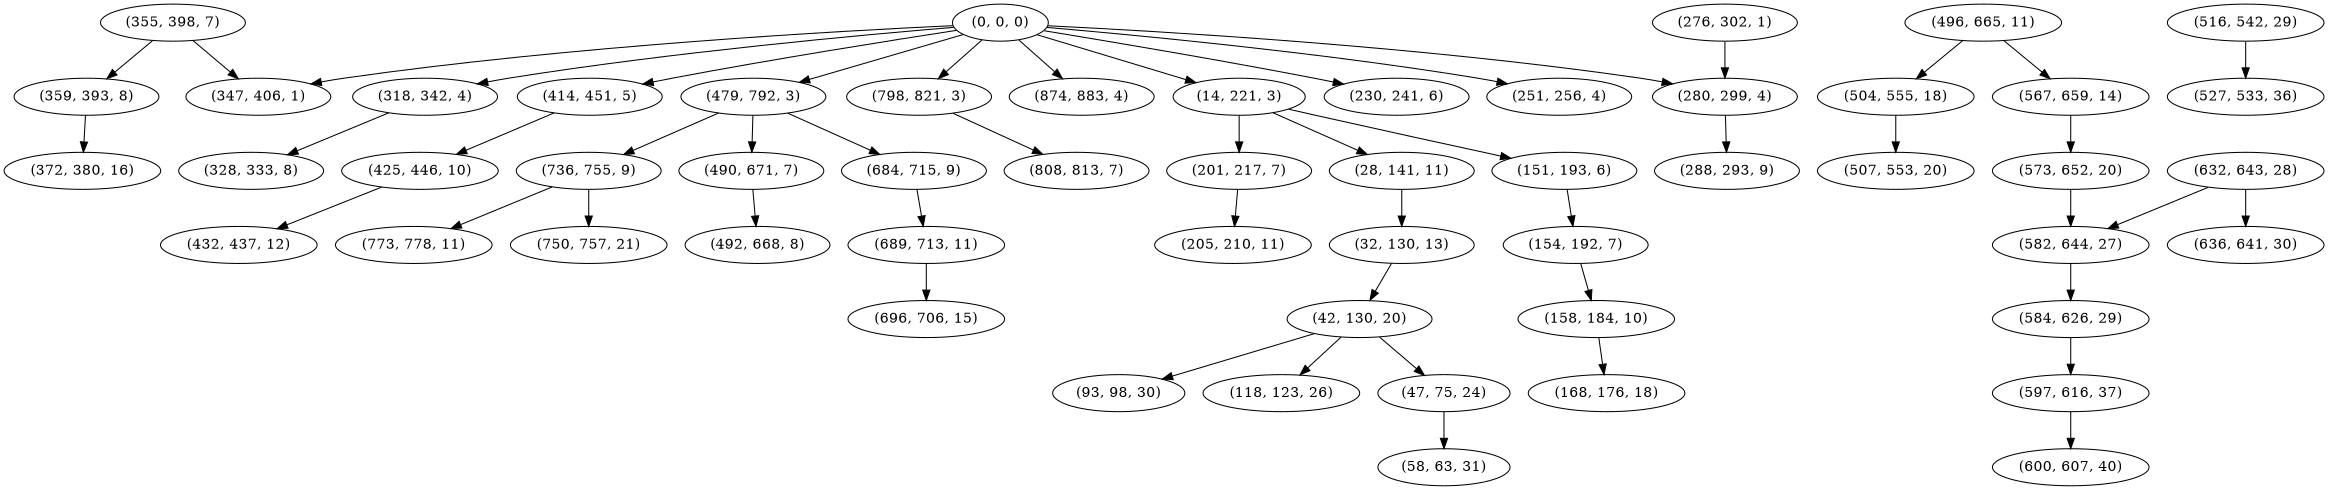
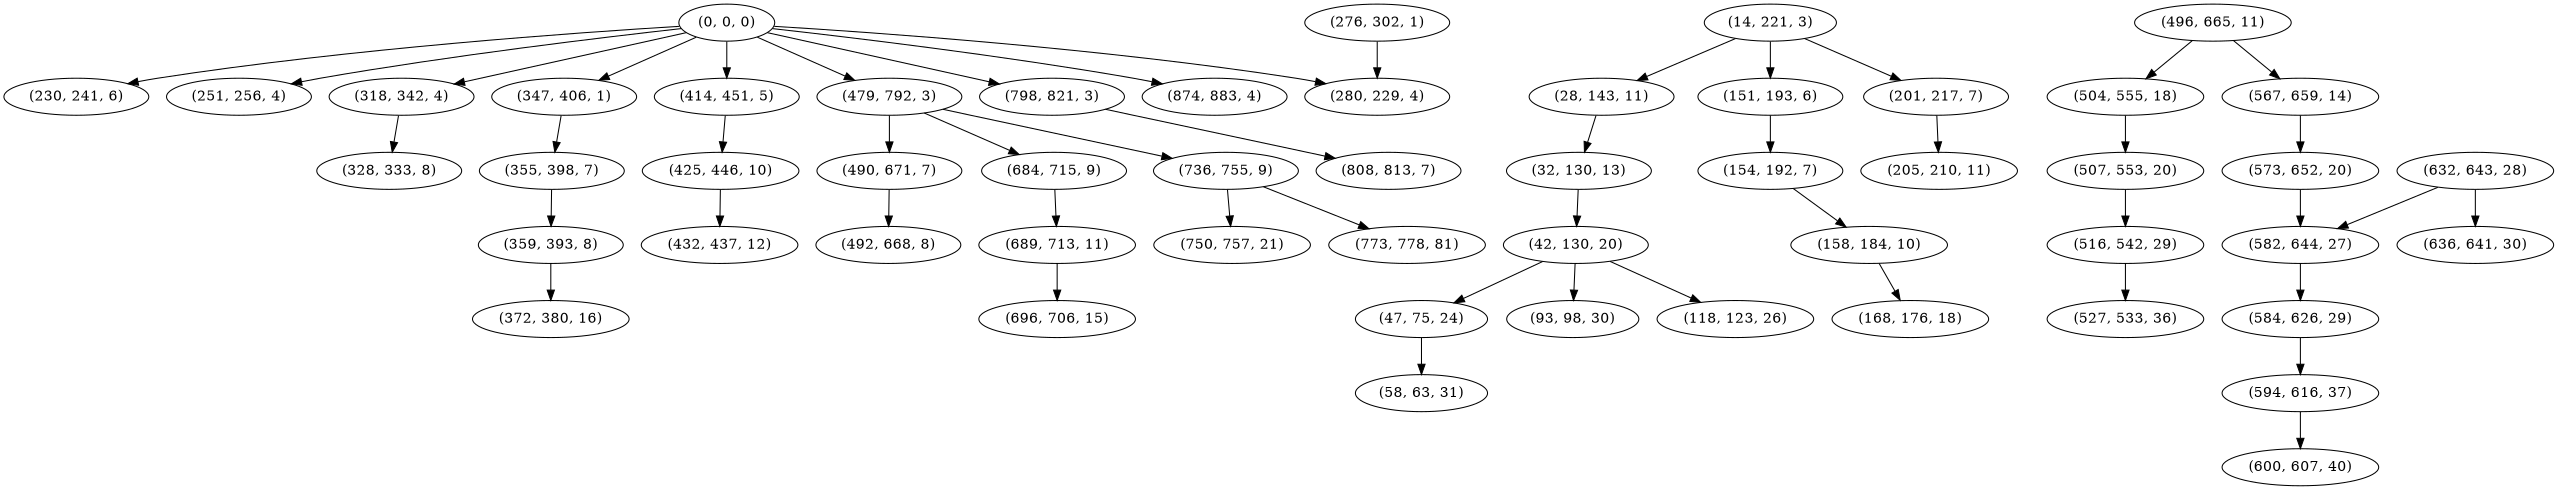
edge "(355, 398, 7)" -> "(347, 406, 1)": reversed
edge "(0, 0, 0)" -> "(14, 221, 3)": removed
node "(280, 299, 4)": label "(280, 299, 4)" -> "(280, 229, 4)"
node "(28, 141, 11)": label "(28, 141, 11)" -> "(28, 143, 11)"
node "(288, 293, 9)": removed
edge "(507, 553, 20)" -> "(516, 542, 29)": added
node "(773, 778, 11)": label "(773, 778, 11)" -> "(773, 778, 81)"
node "(597, 616, 37)": label "(597, 616, 37)" -> "(594, 616, 37)"
